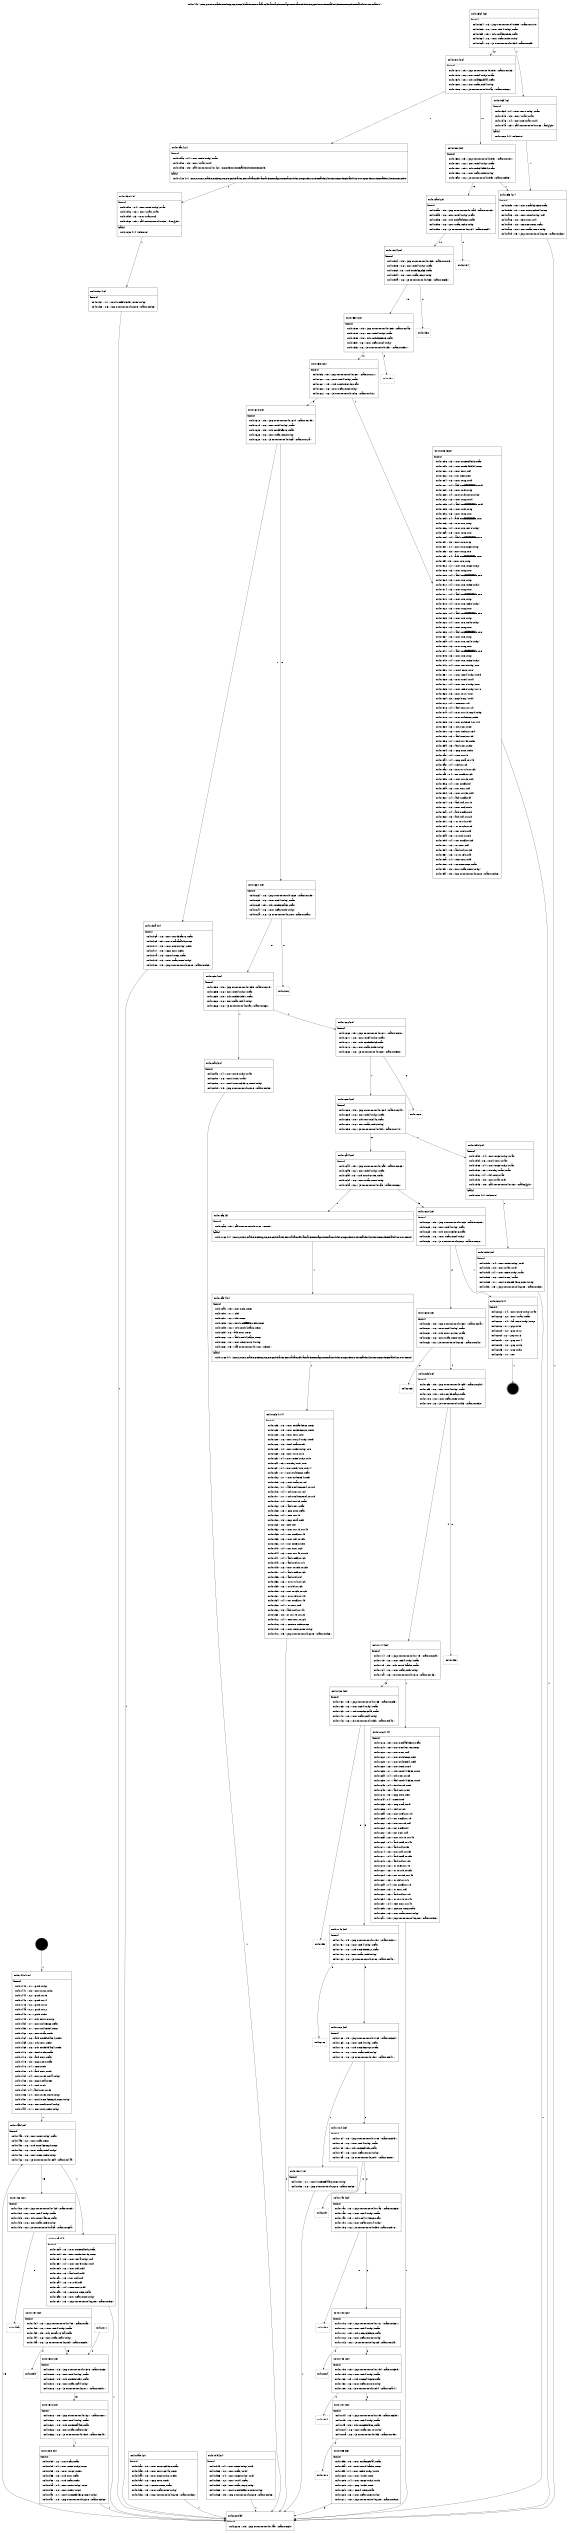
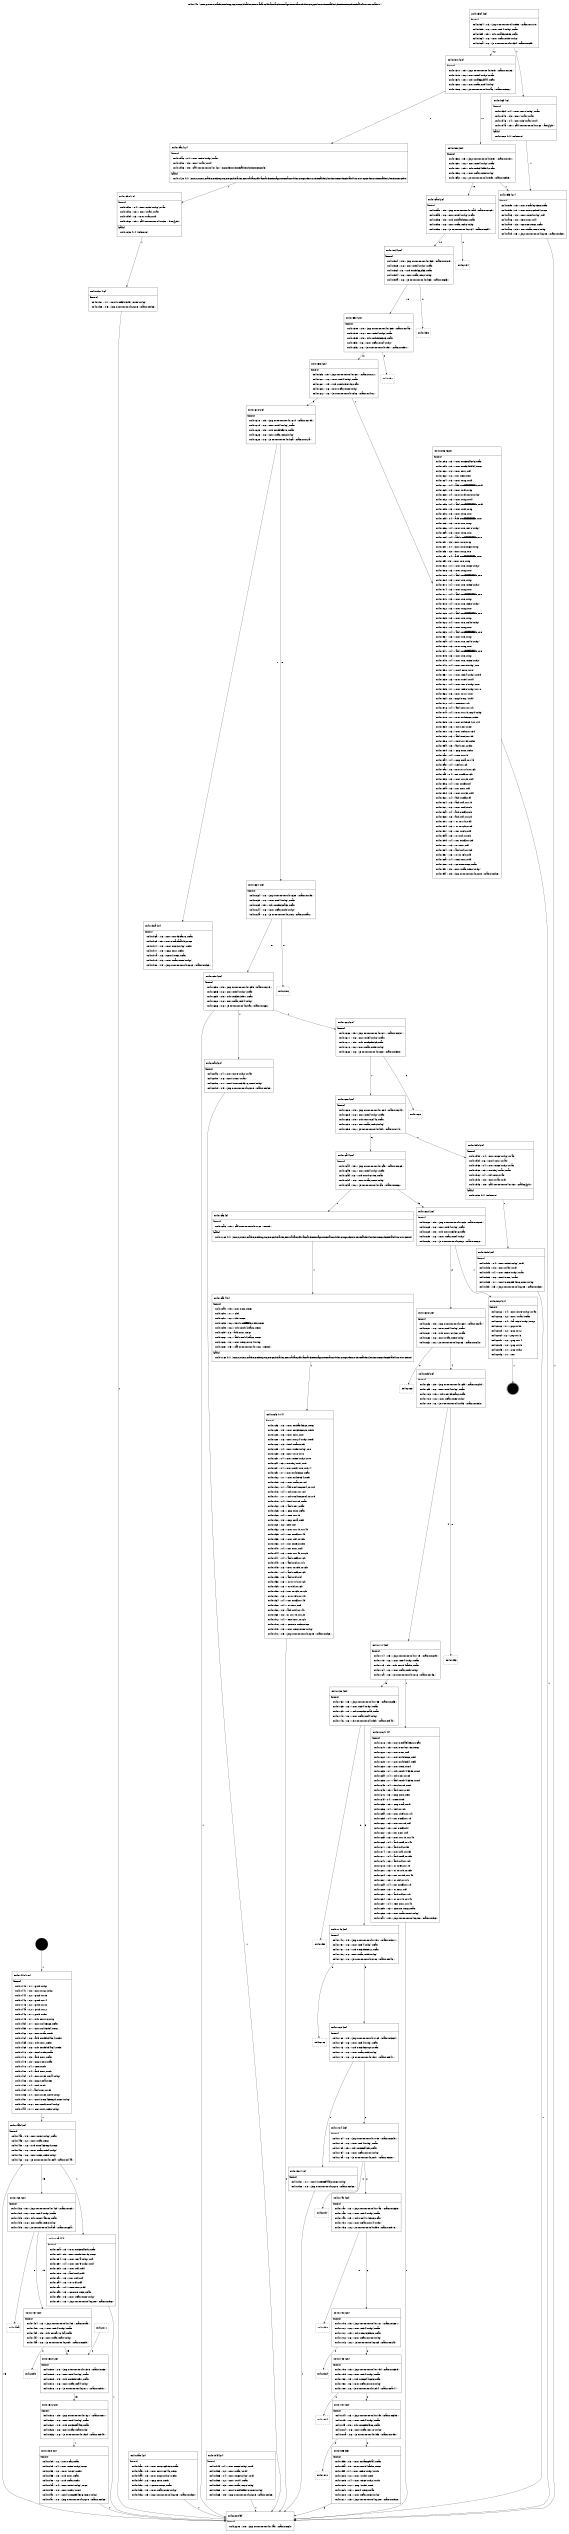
edge "0x401b6a [27]" -> "0x40220e [5]": now "0x401650 [28]" -> "0x40220e [5]"
edge "0x4014c8 [28]" -> "0x4014e4 [28]": added, label "15"
edge "0x4017f4 [28]" -> "0x401bf5 [33]": added, label "2"
